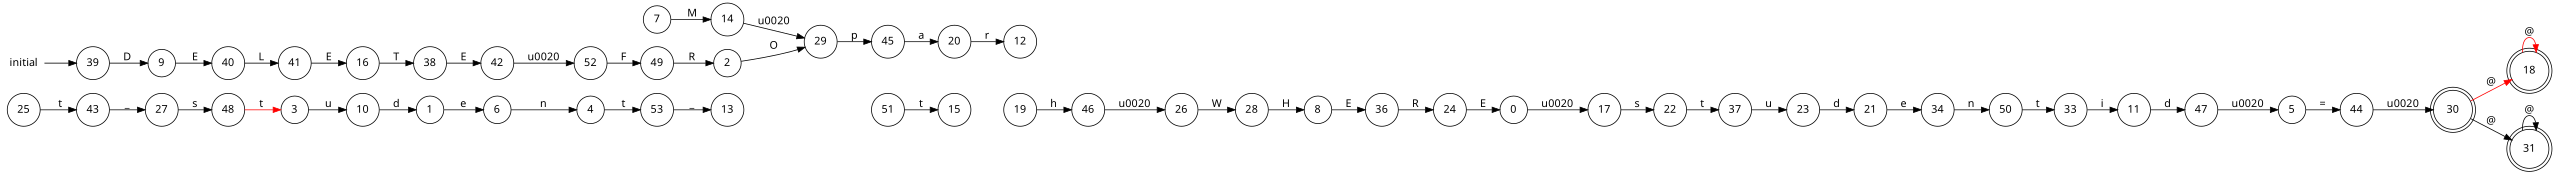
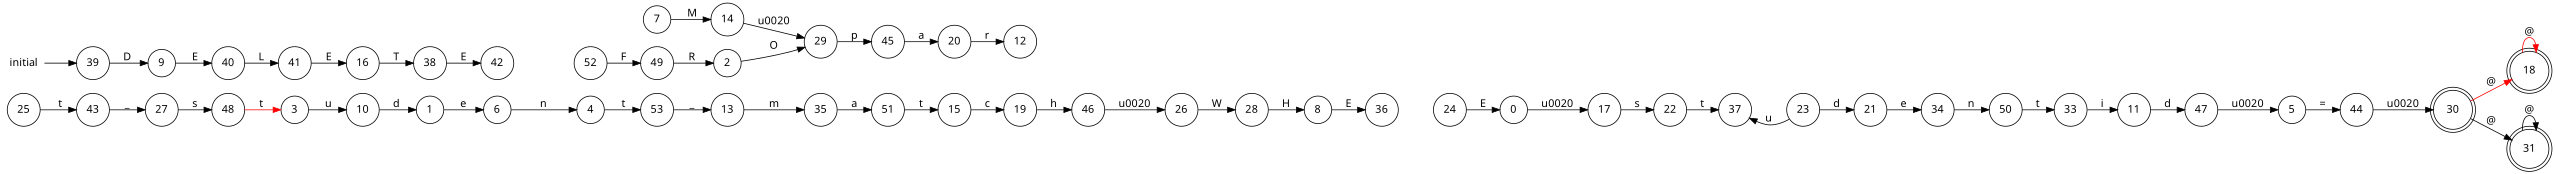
edge "42" -> "52": removed, label "u0020"
node "35": added
edge "15" -> "19": added, label "c"
edge "36" -> "24": removed, label "R"
edge "37" -> "23": reversed
